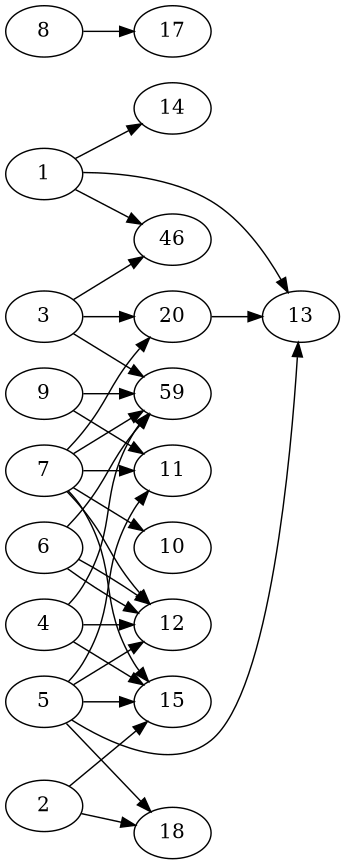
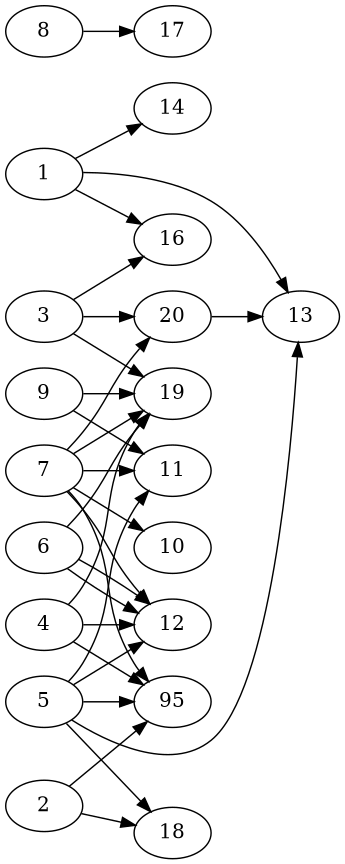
node "46": label "46" -> "16"
node "59": label "59" -> "19"
node "15": label "15" -> "95"
